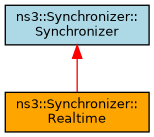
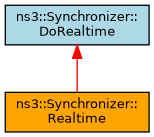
node "ns3::Synchronizer:: Synchronizer": label "ns3::Synchronizer:: Synchronizer" -> "ns3::Synchronizer:: DoRealtime"
